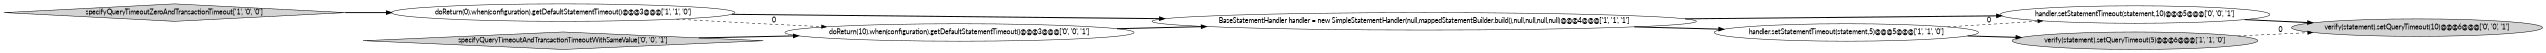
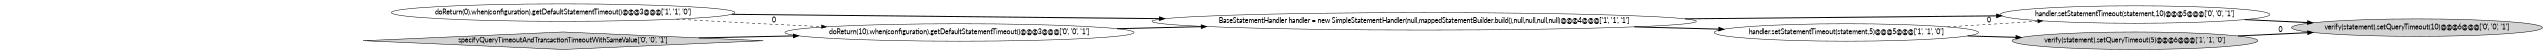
node "specifyQueryTimeoutZeroAndTransactionTimeout['1', '0', '0']": removed
edge "verify(statement).setQueryTimeout(5)@@@6@@@['1', '1', '0']" -> "verify(statement).setQueryTimeout(10)@@@6@@@['0', '0', '1']": style dashed -> bold
